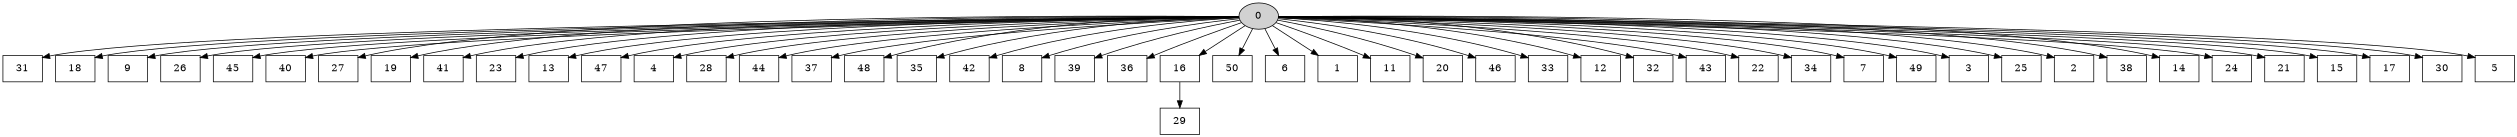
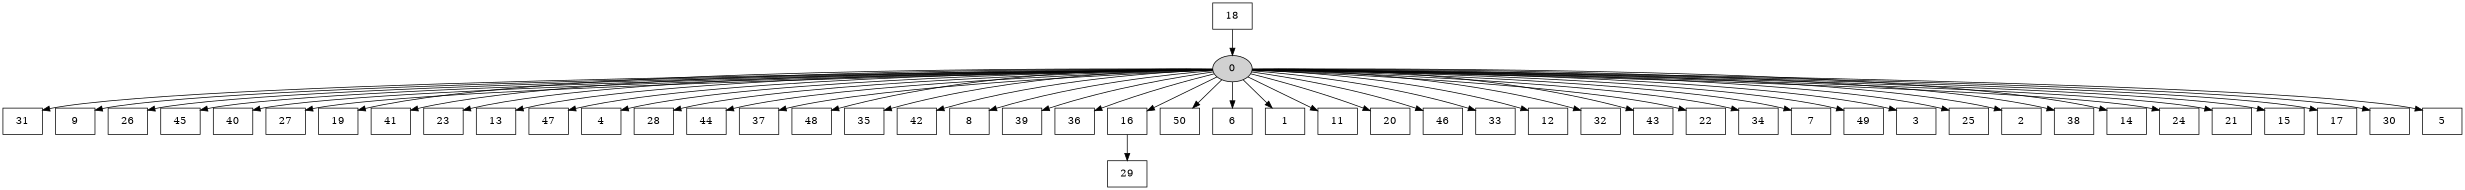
edge "0" -> "18": reversed
